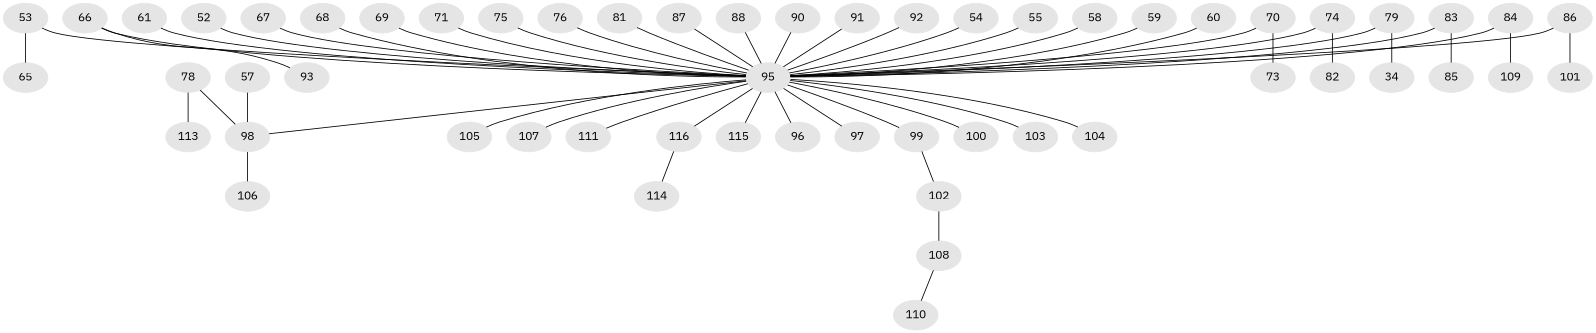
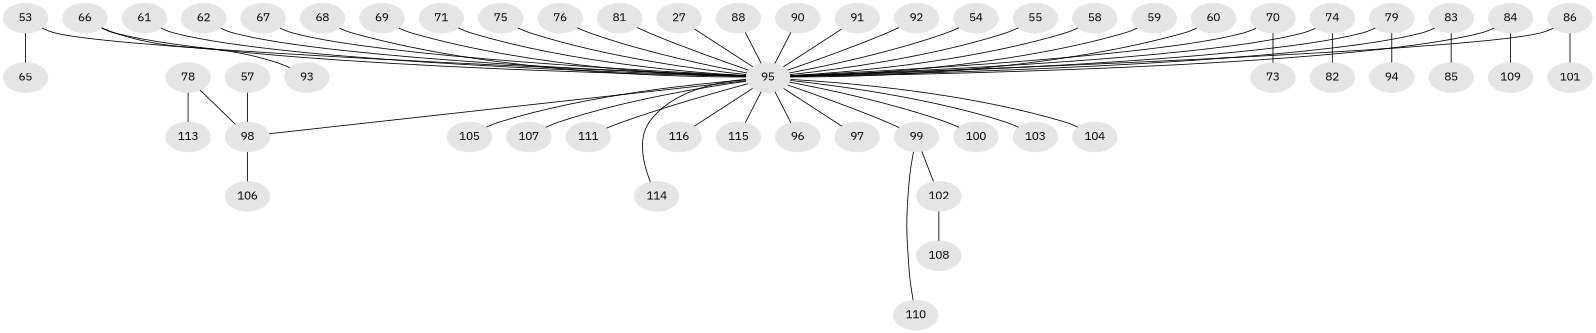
node "52": label "52" -> "62"
node "87": label "87" -> "27"
node "34": label "34" -> "94"
edge "116" -- "114": now "95" -- "114"
edge "108" -- "110": now "99" -- "110"
